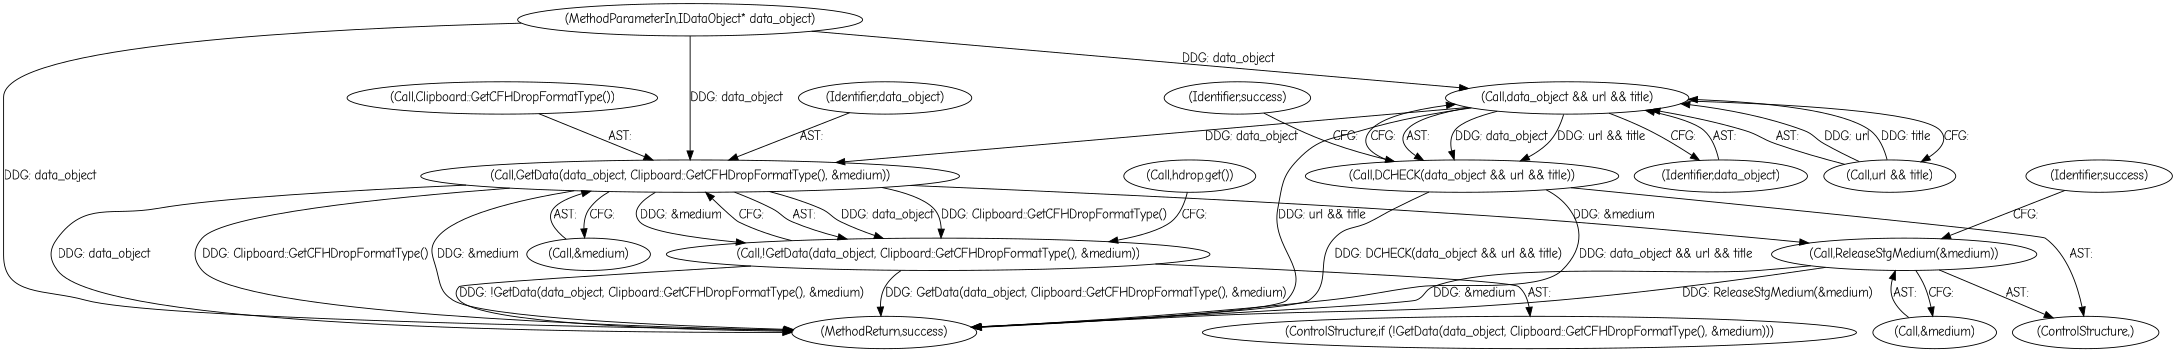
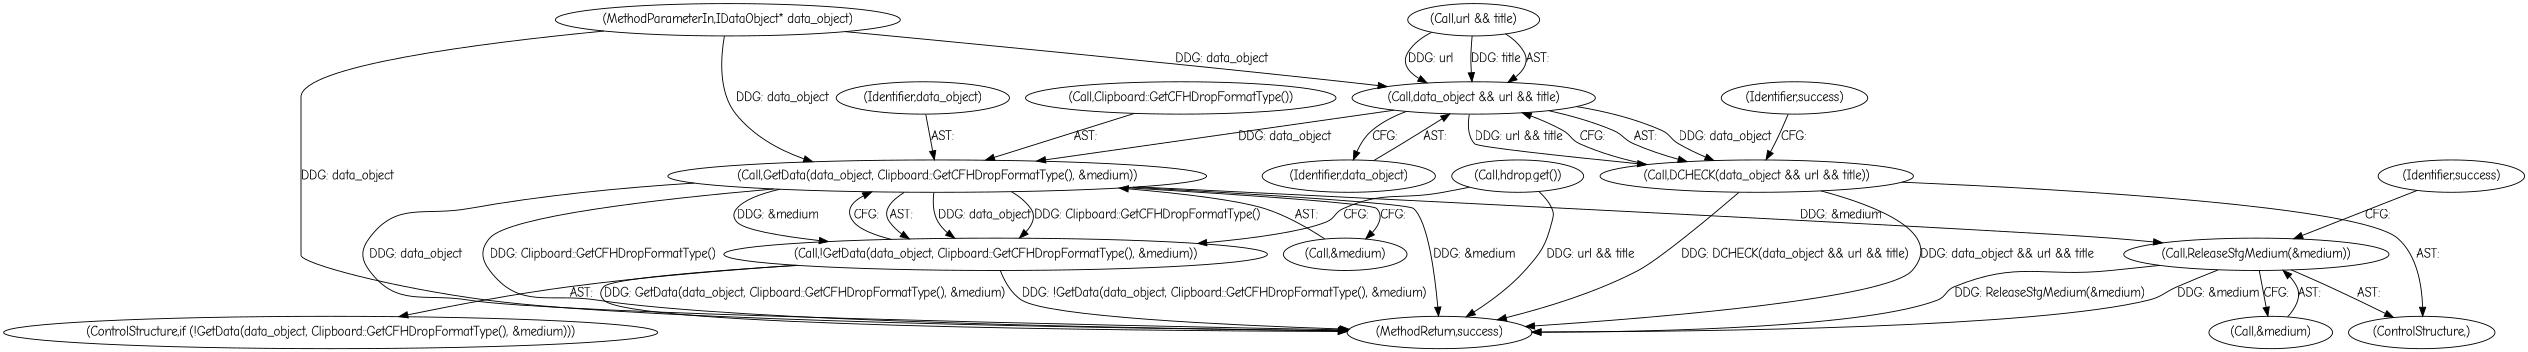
edge "(Call,data_object && url && title)" -> "(Call,url && title)": removed, label "CFG:"
edge "(Call,data_object && url && title)" -> "(MethodReturn,success)": now "(Call,hdrop.get())" -> "(MethodReturn,success)"
